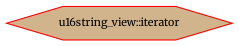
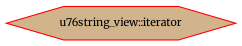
node "u16string_view::iterator": label "u16string_view::iterator" -> "u76string_view::iterator"
